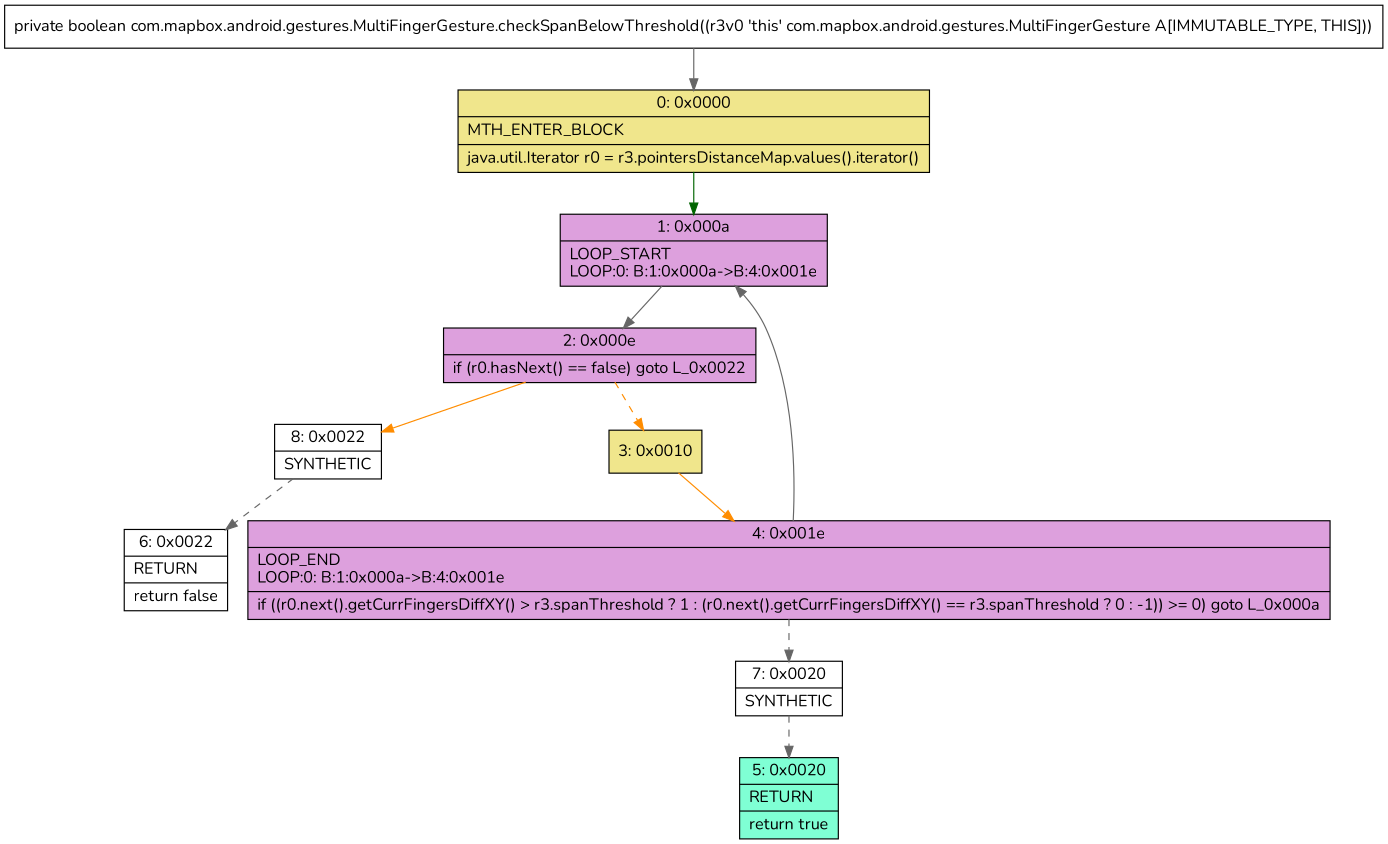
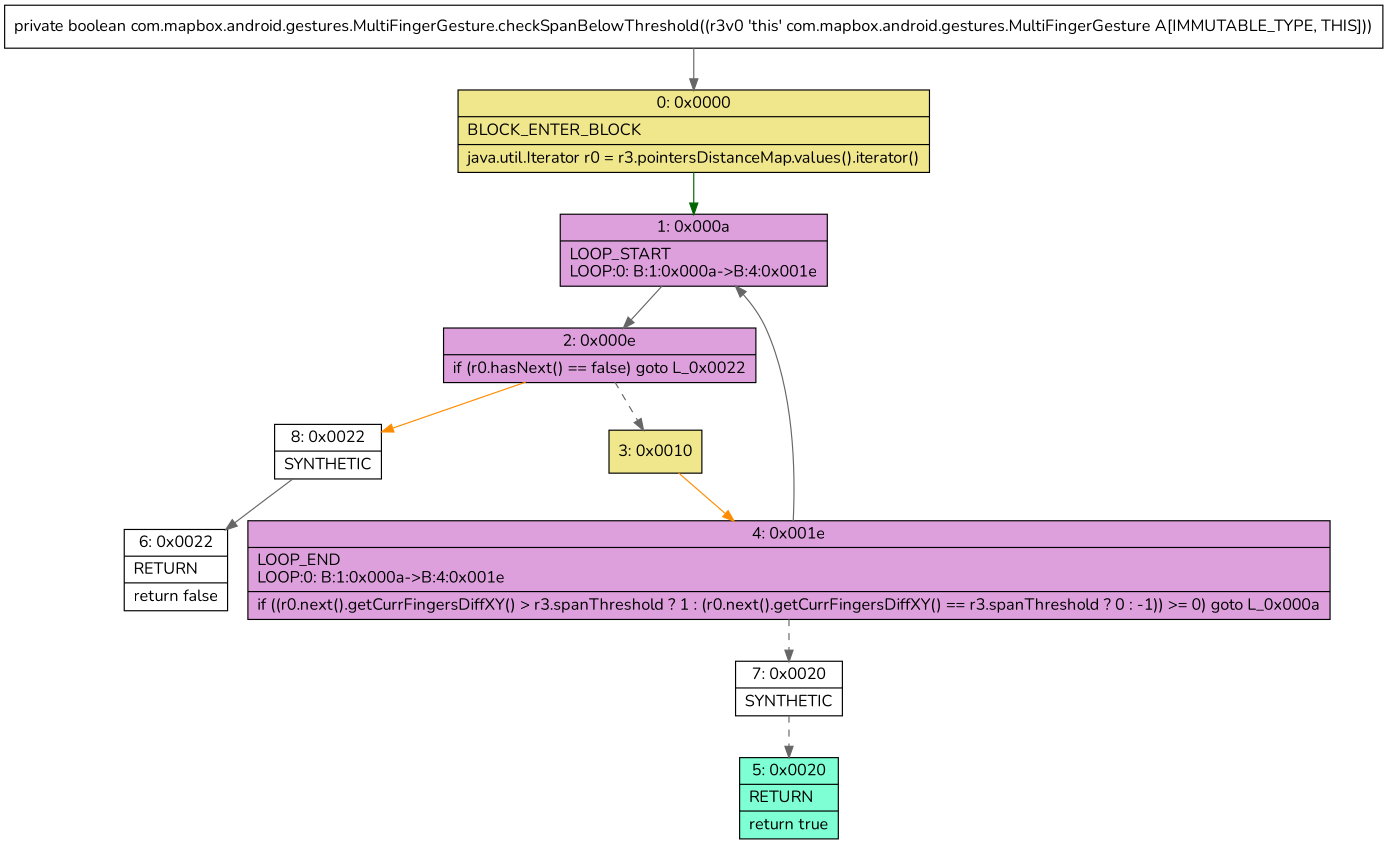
node "0: 0x0000": text "MTH_ENTER_BLOCK" -> "BLOCK_ENTER_BLOCK"
edge "2: 0x000e" -> "3: 0x0010": color darkorange -> gray40
edge "8: 0x0022" -> "6: 0x0022": style dashed -> solid
